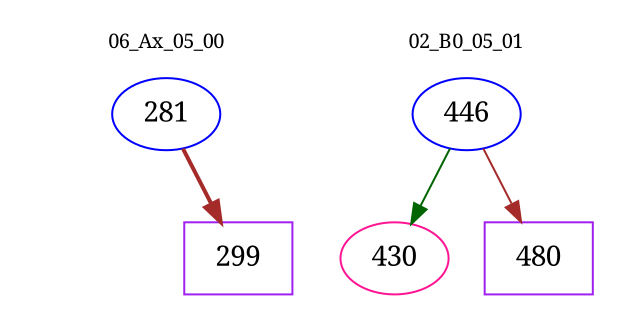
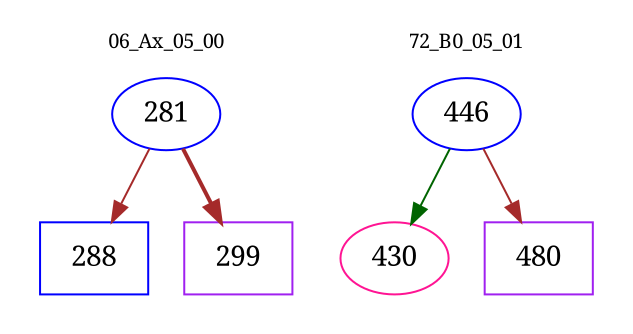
cluster "02_B0_05_01": label "02_B0_05_01" -> "72_B0_05_01"
node "288": added
